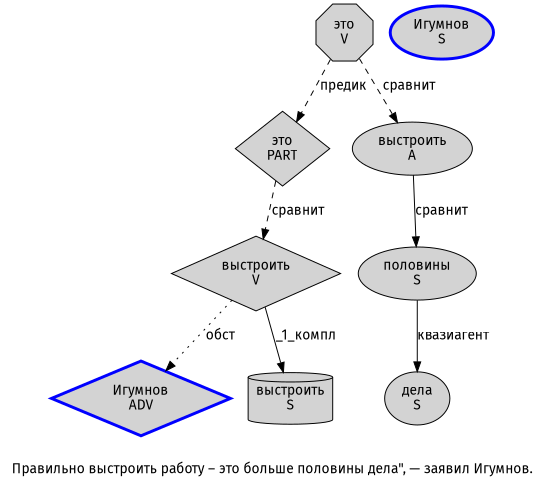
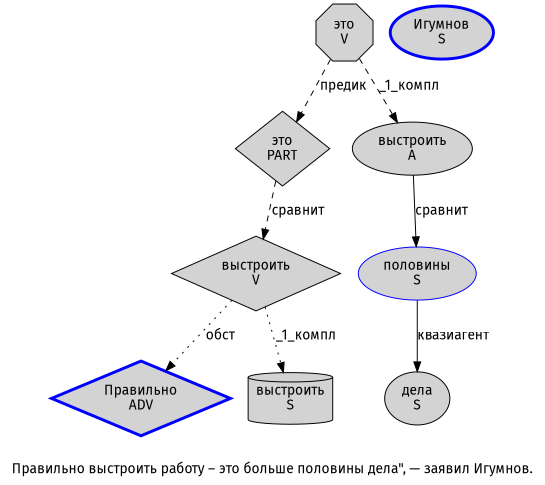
edge "это V" -> "выстроить A": label "сравнит" -> "_1_компл"
node "половины S": color black -> blue
edge "выстроить V" -> "выстроить S": style solid -> dotted
node "Игумнов ADV": label "Игумнов ADV" -> "Правильно ADV"
